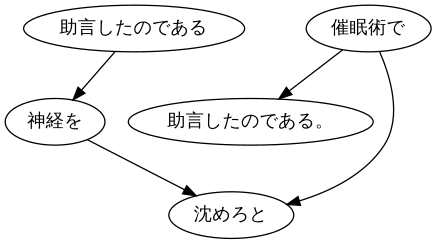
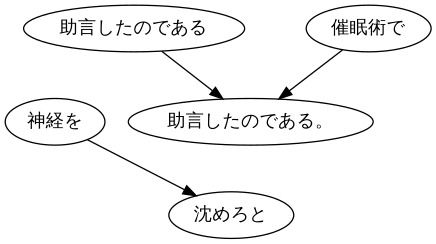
edge "助言したのである" -> "神経を": now "助言したのである" -> "助言したのである。"
edge "催眠術で" -> "沈めろと": removed
